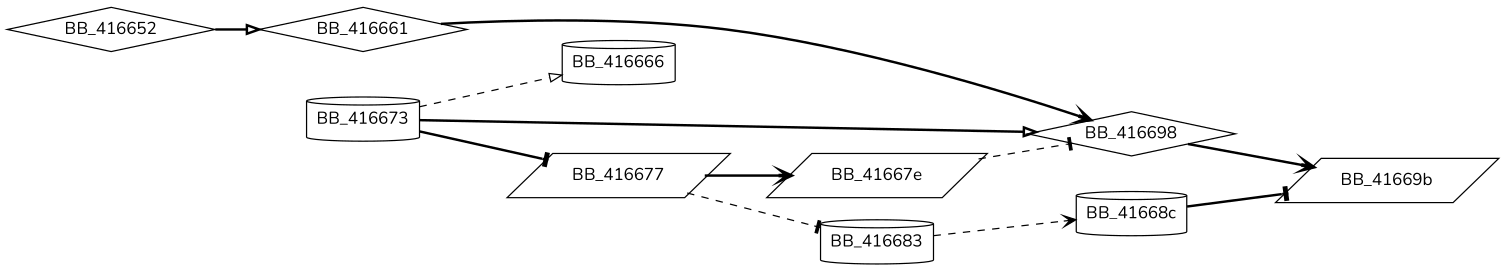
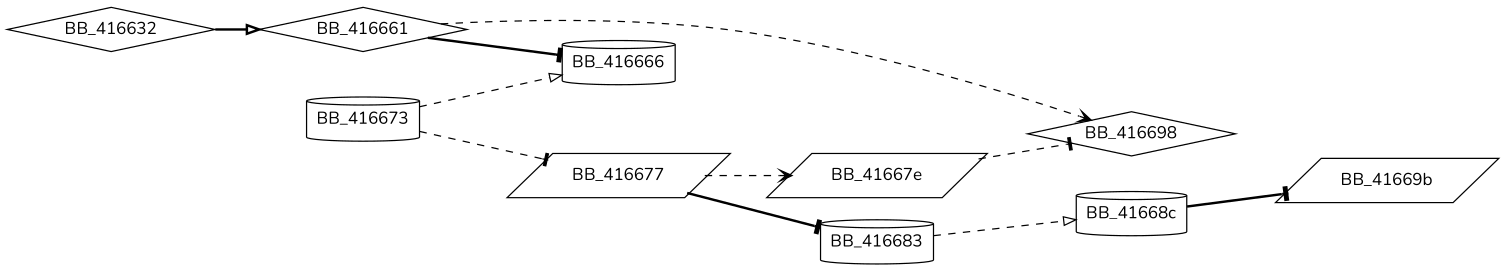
node "BB_416652": label "BB_416652" -> "BB_416632"
edge "BB_416661" -> "BB_416698": style bold -> dashed
edge "BB_416661" -> "BB_416666": added
edge "BB_416673" -> "BB_416698": removed
edge "BB_416673" -> "BB_416677": style bold -> dashed
edge "BB_416698" -> "BB_41669b": removed
edge "BB_416677" -> "BB_41667e": style bold -> dashed
edge "BB_416677" -> "BB_416683": style dashed -> bold
edge "BB_416683" -> "BB_41668c": arrowhead vee -> onormal
